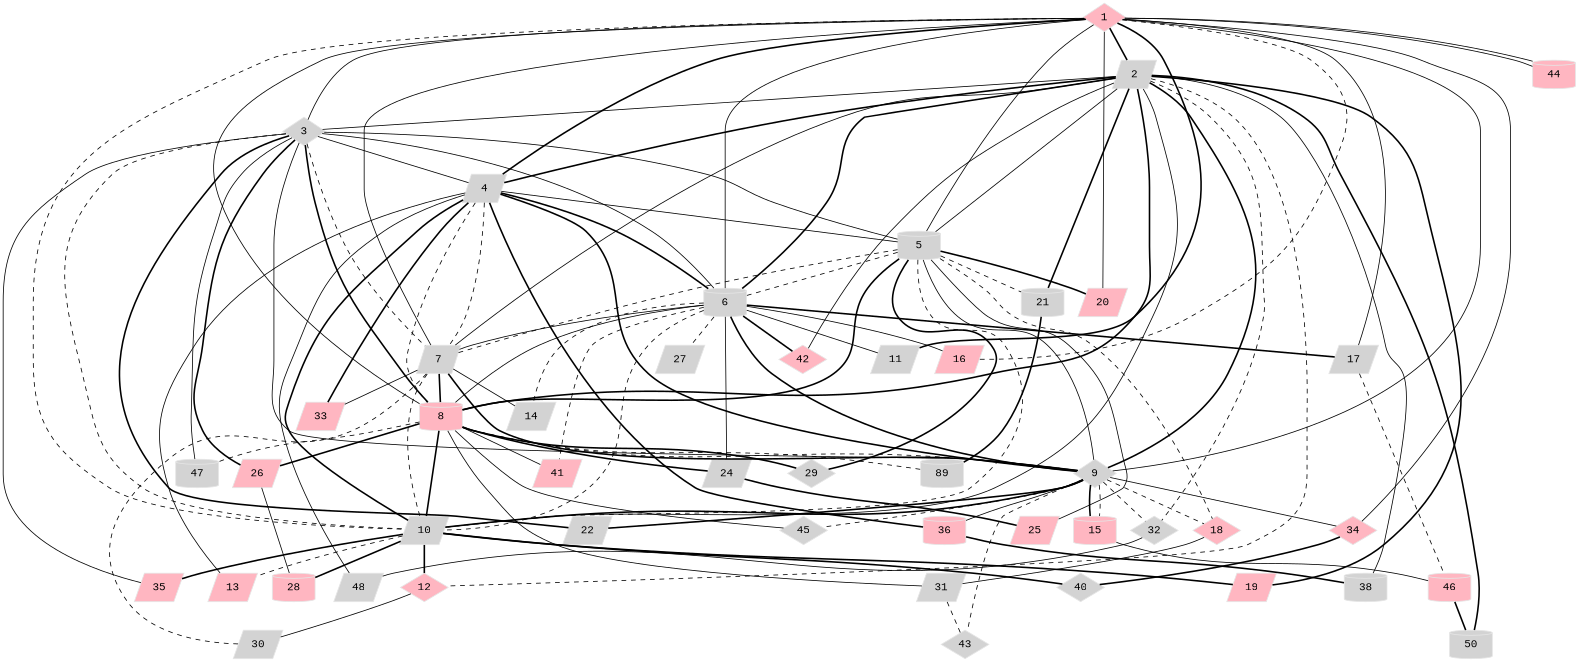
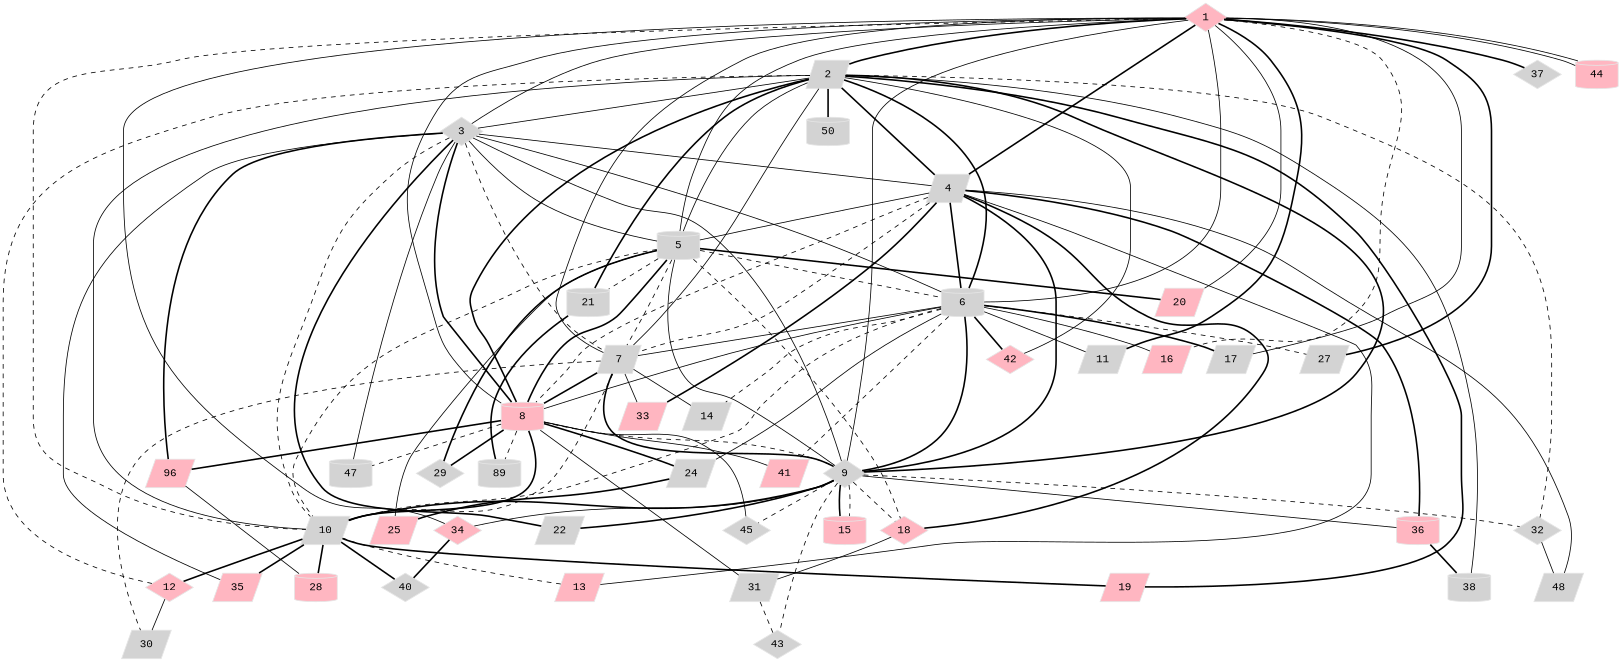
node "37": added
edge "1" -- "27": added
edge "4" -- "10": now "4" -- "18"
node "26": label "26" -> "96"
node "46": removed
